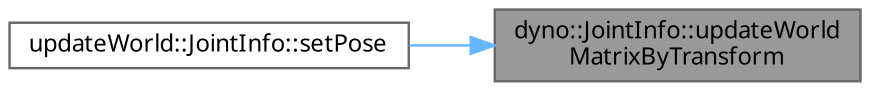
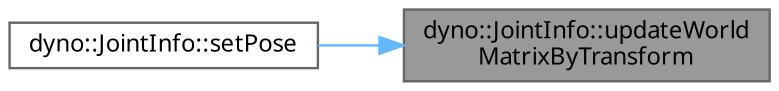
node "updateWorld::JointInfo::setPose": label "updateWorld::JointInfo::setPose" -> "dyno::JointInfo::setPose"
